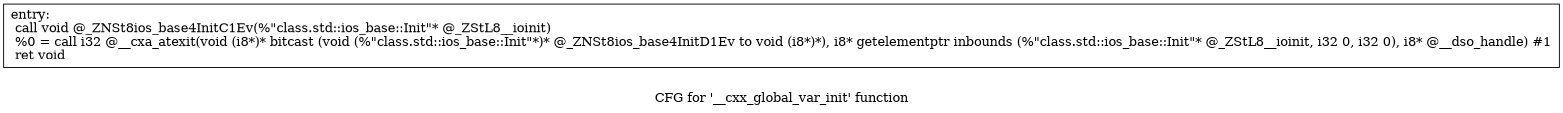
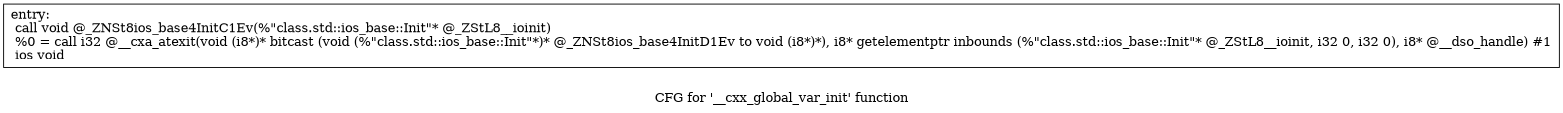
node "entry:": text "ret void" -> "ios void"
